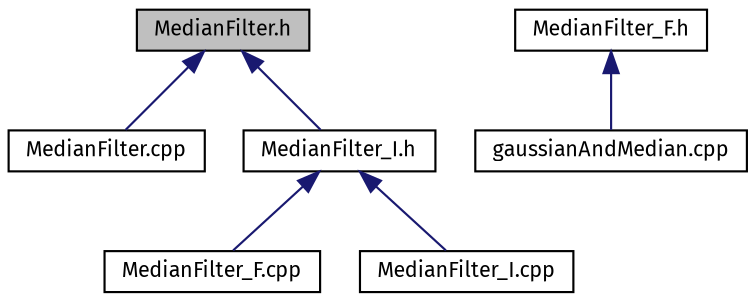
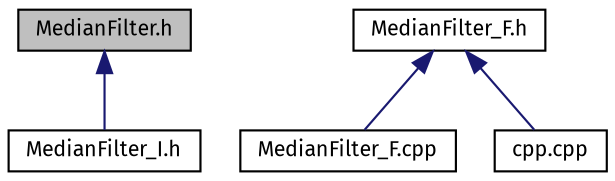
node "MedianFilter.cpp": removed
node "gaussianAndMedian.cpp": label "gaussianAndMedian.cpp" -> "cpp.cpp"
edge "MedianFilter_F.cpp" -> "MedianFilter_I.h": now "MedianFilter_F.cpp" -> "MedianFilter_F.h"
node "MedianFilter_I.cpp": removed
